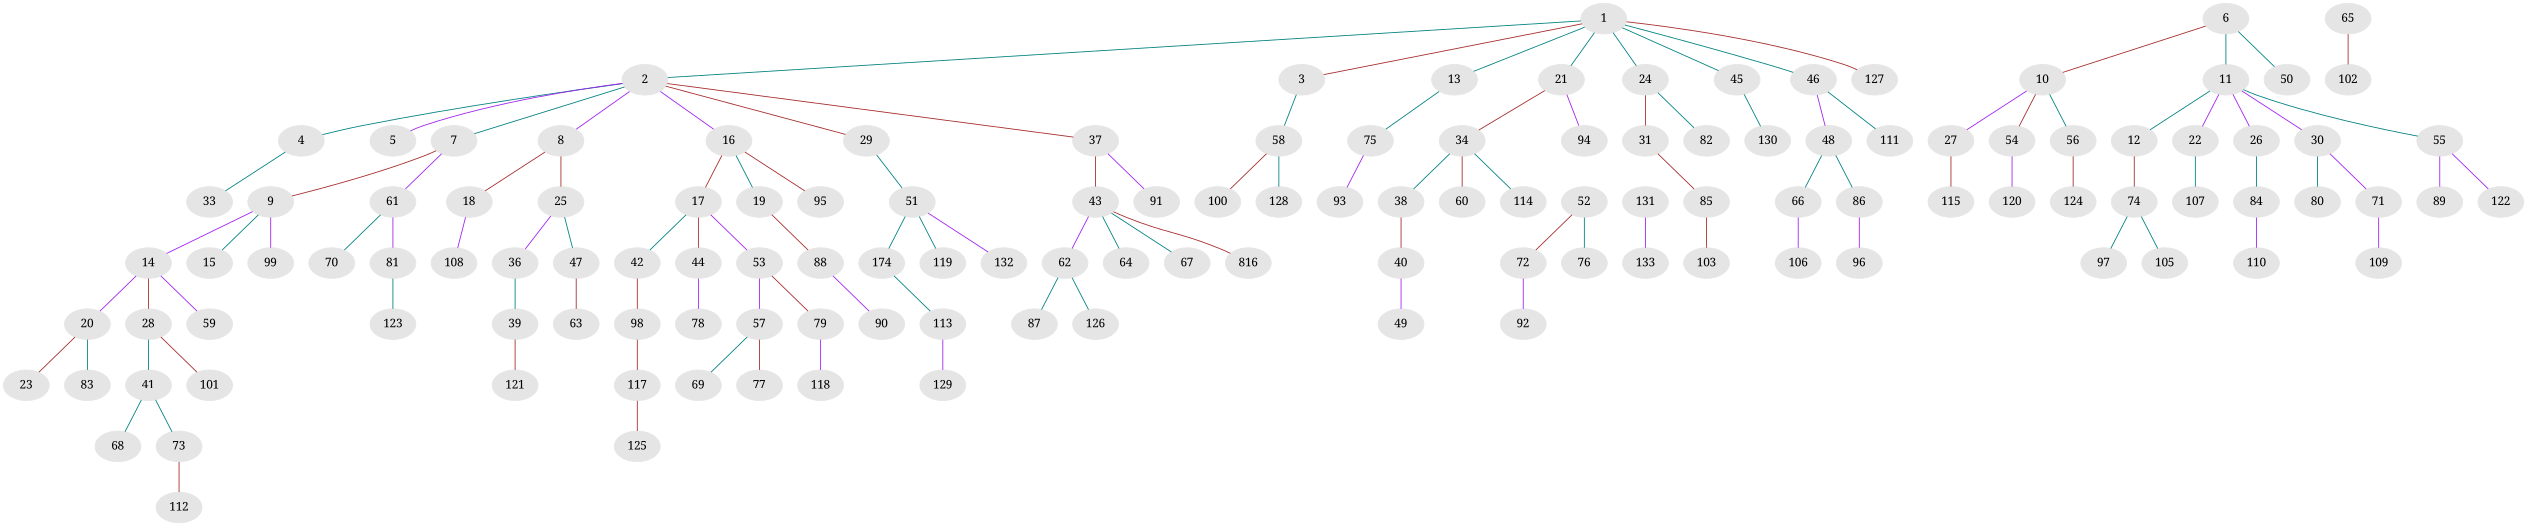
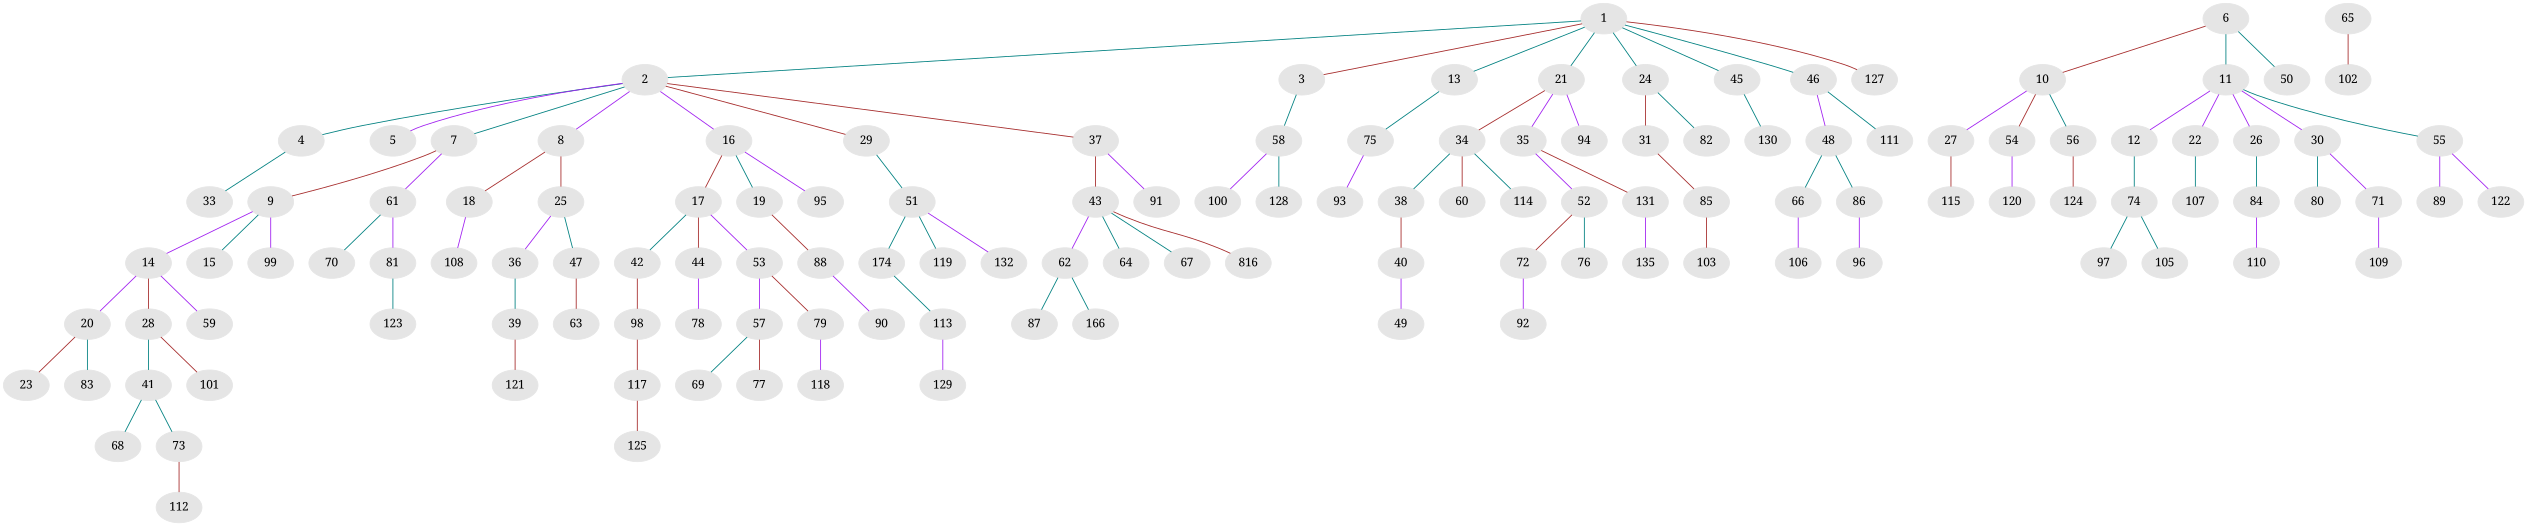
edge "11" -- "12": color teal -> purple
node "35": added
edge "16" -- "95": color brown -> purple
edge "58" -- "100": color brown -> purple
edge "12" -- "74": color brown -> teal
node "133": label "133" -> "135"
node "126": label "126" -> "166"
